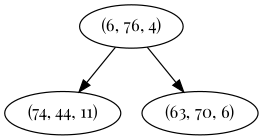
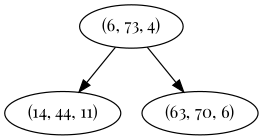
node "(6, 76, 4)": label "(6, 76, 4)" -> "(6, 73, 4)"
node "(74, 44, 11)": label "(74, 44, 11)" -> "(14, 44, 11)"
